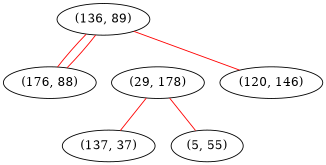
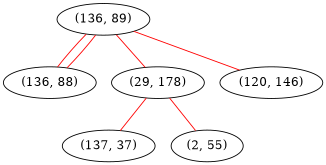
edge "(136, 89)" -- "(29, 178)": added
node "(176, 88)": label "(176, 88)" -> "(136, 88)"
node "(5, 55)": label "(5, 55)" -> "(2, 55)"
